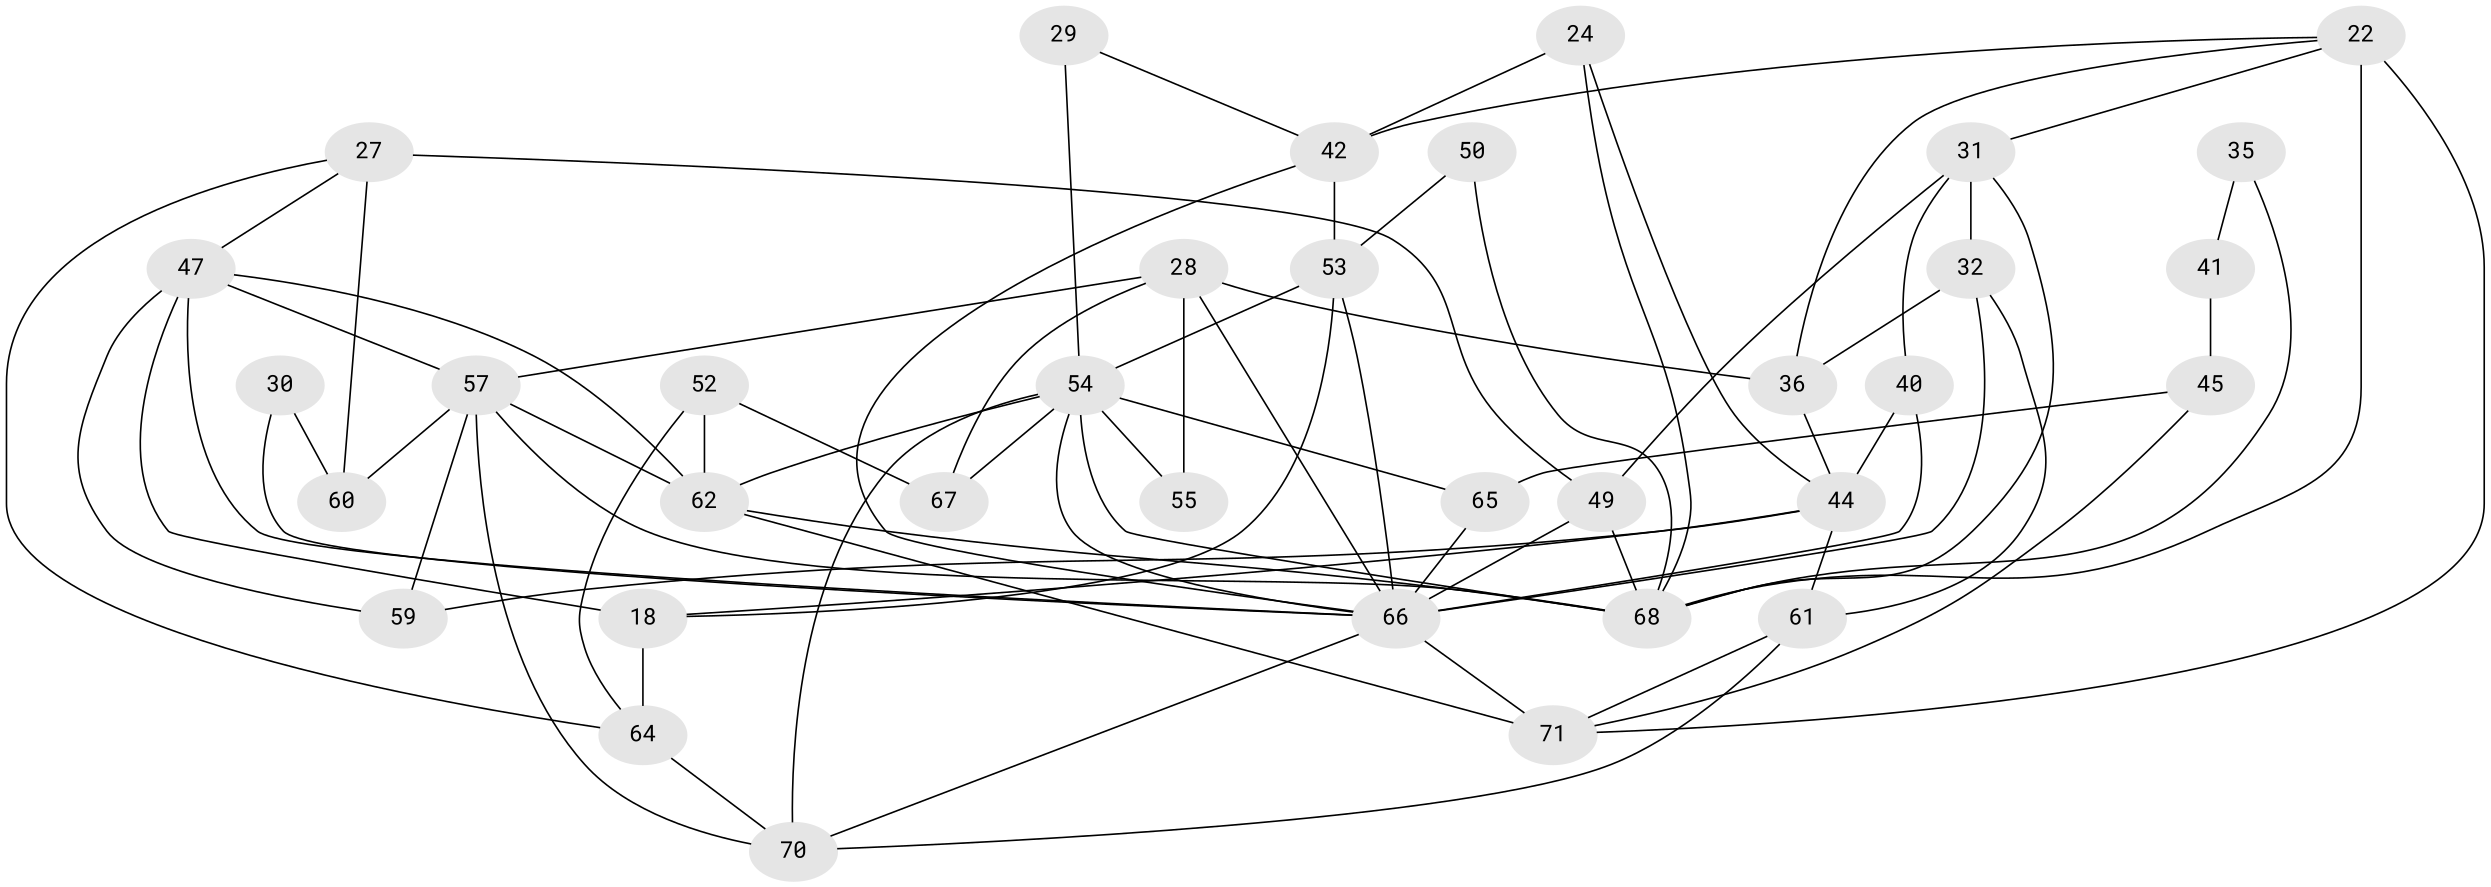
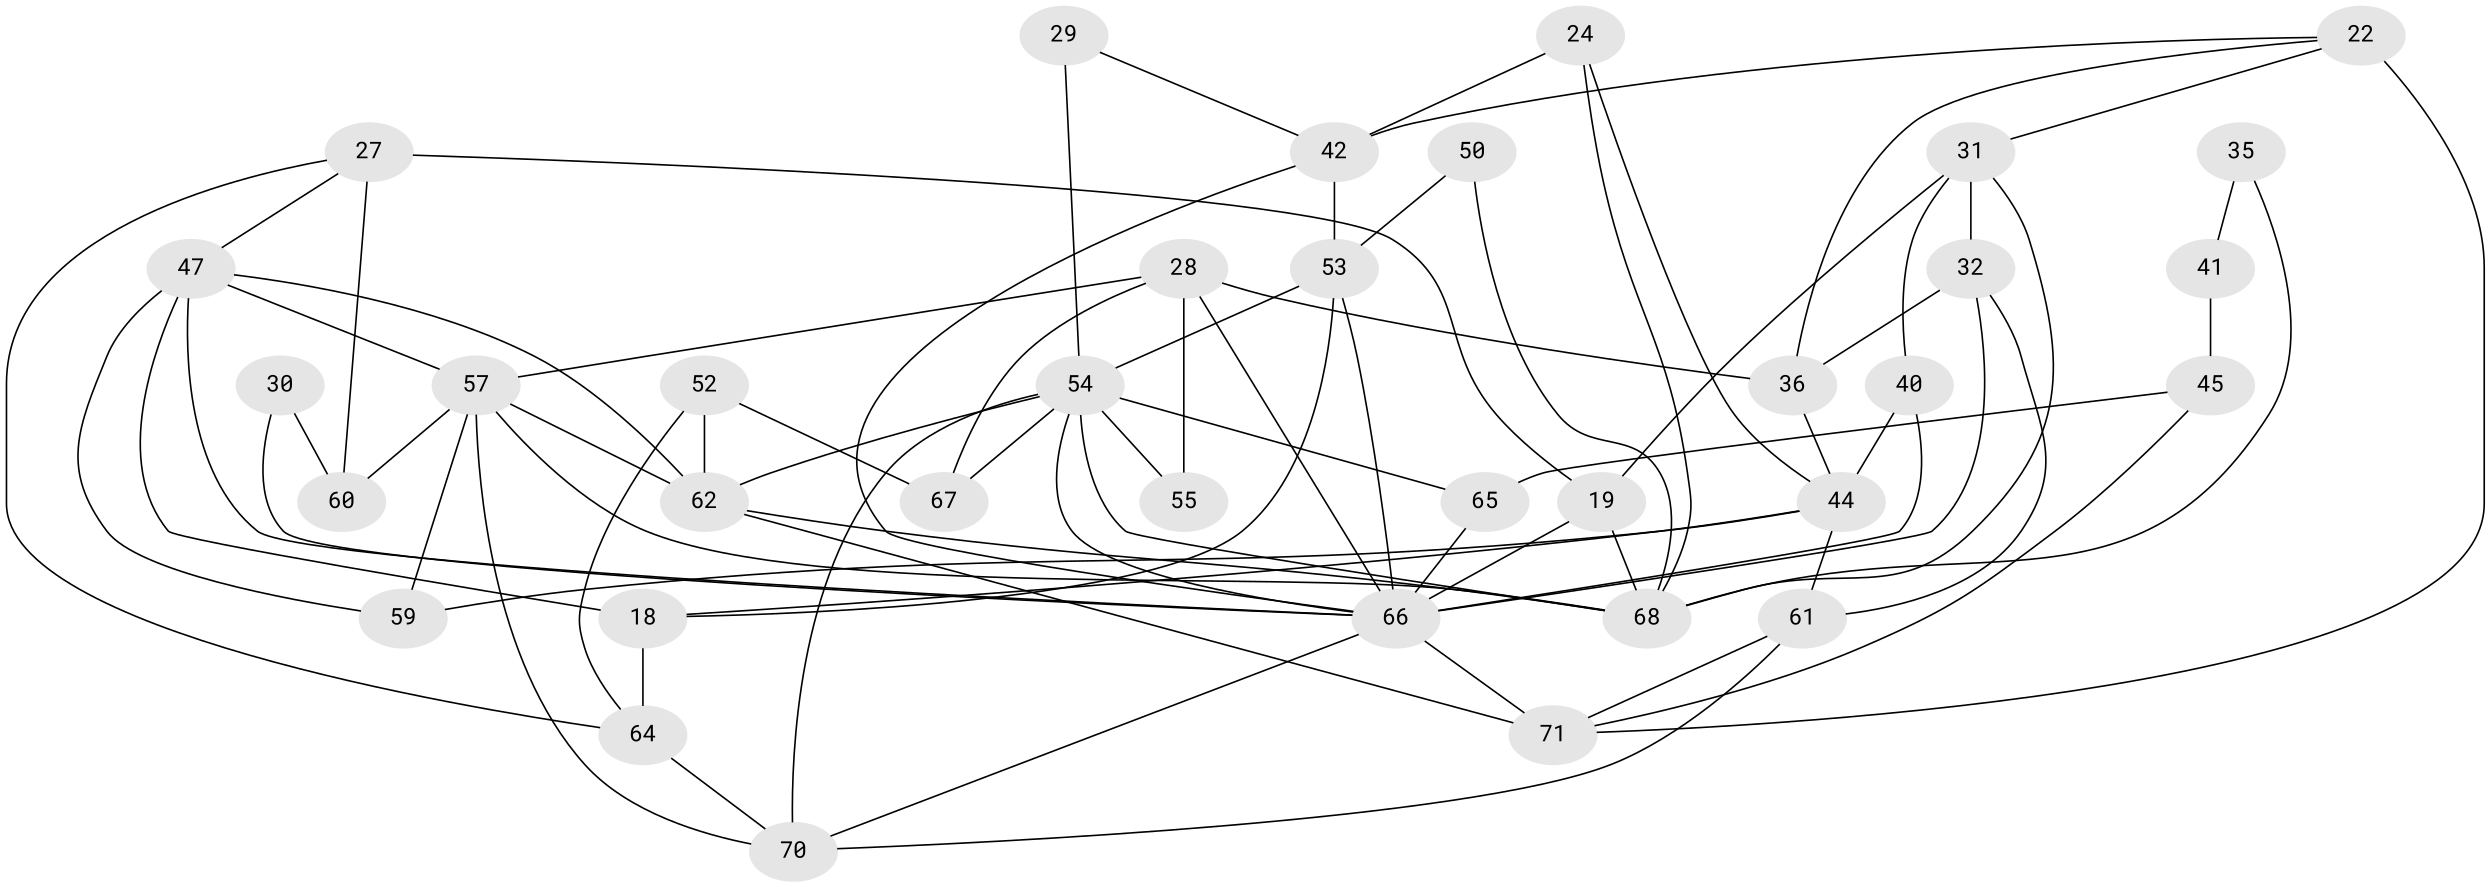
node "49": label "49" -> "19"
edge "22" -- "68": removed
